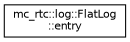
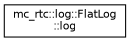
node "mc_rtc::log::FlatLog ::entry": label "mc_rtc::log::FlatLog ::entry" -> "mc_rtc::log::FlatLog ::log"
